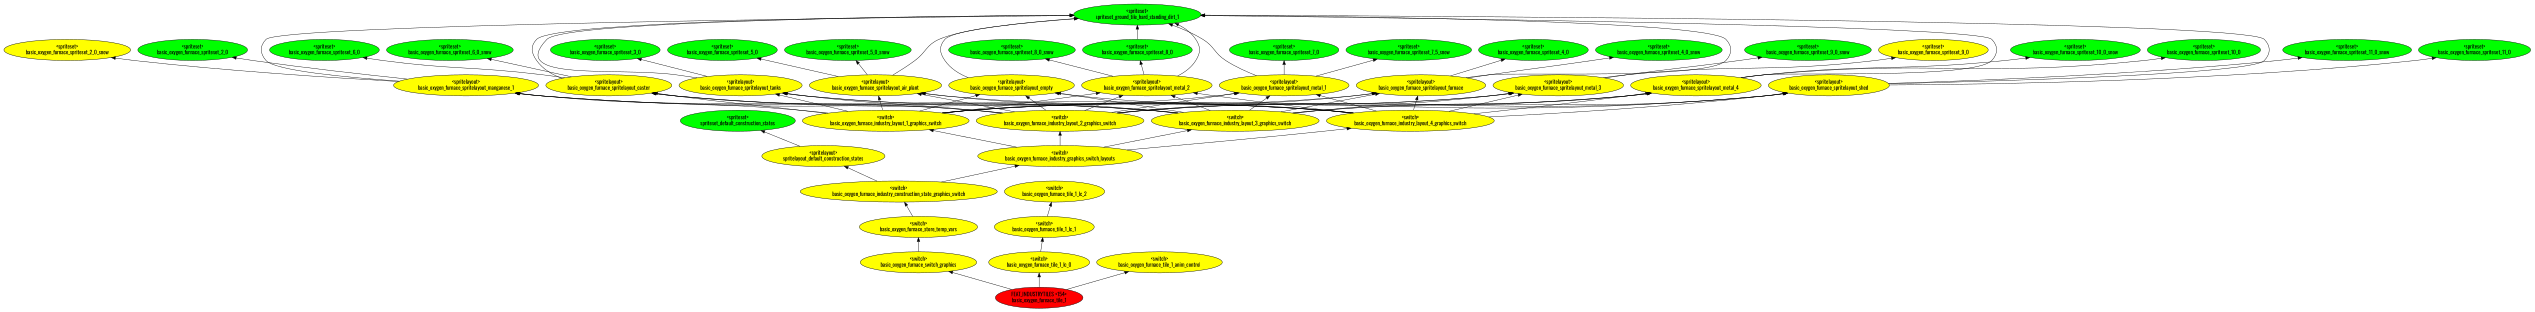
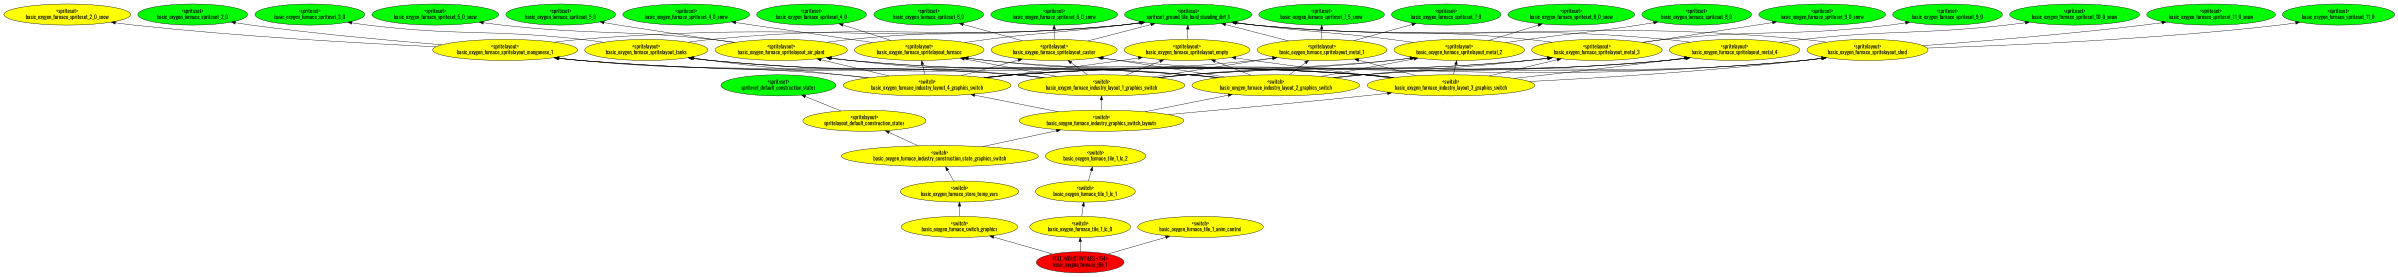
edge "<spriteset> basic_oxygen_furnace_spriteset_8_0" -> "<spriteset> spriteset_ground_tile_hard_standing_dirt_1": now "<spritelayout> basic_oxygen_furnace_spritelayout_metal_3" -> "<spriteset> spriteset_ground_tile_hard_standing_dirt_1"
node "<spriteset> basic_oxygen_furnace_spriteset_9_0": fillcolor yellow -> green
node "<spriteset> basic_oxygen_furnace_spriteset_10_0": removed
